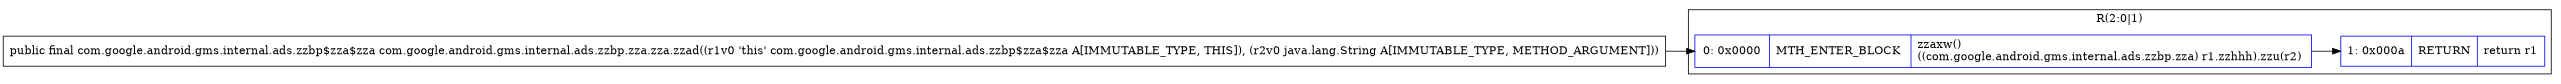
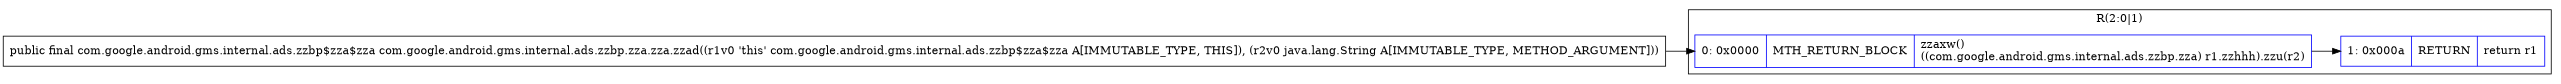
node "0: 0x0000": text "MTH_ENTER_BLOCK" -> "MTH_RETURN_BLOCK"
